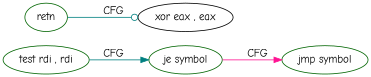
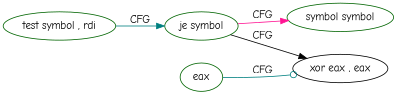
node "retn": label "retn" -> "eax"
edge "je symbol" -> "xor eax , eax": added, label "CFG"
node "test rdi , rdi": label "test rdi , rdi" -> "test symbol , rdi"
node "jmp symbol": label "jmp symbol" -> "symbol symbol"
